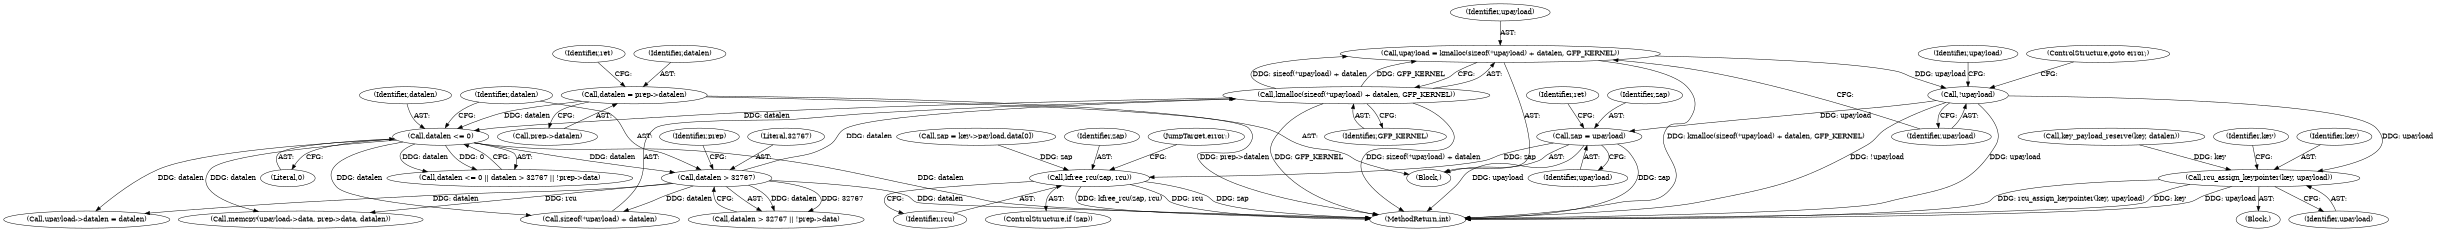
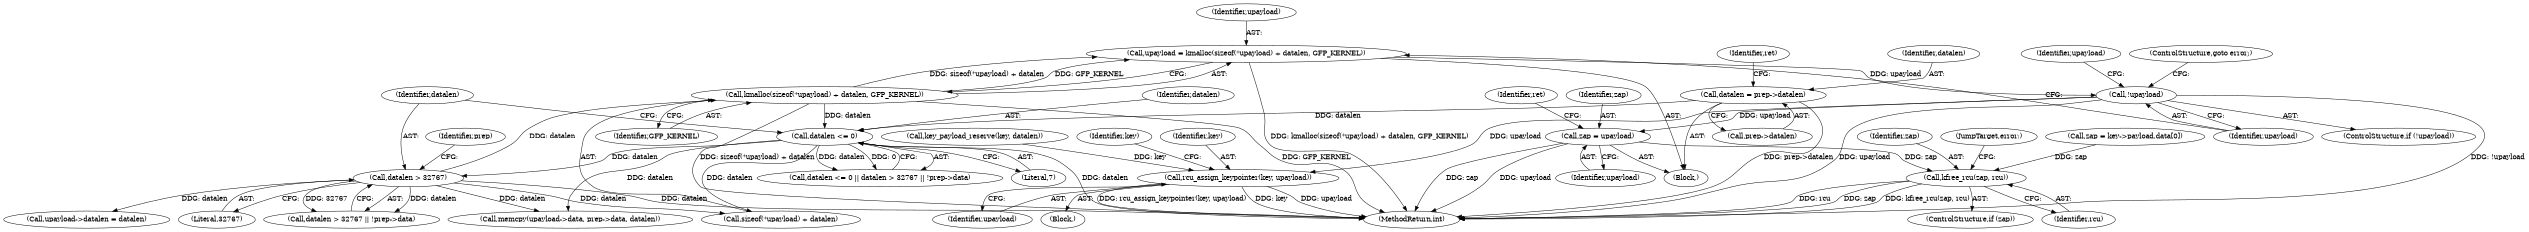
node "(ControlStructure,if (!upayload))": added
edge "(Call,datalen <= 0)" -> "(Call,upayload->datalen = datalen)": removed, label "DDG: datalen"
node "(Literal,0)": label "(Literal,0)" -> "(Literal,7)"
edge "(Call,datalen > 32767)" -> "(Literal,32767)": added, label "CFG:"
edge "(Call,datalen > 32767)" -> "(Call,memcpy(upayload->data, prep->data, datalen))": label "DDG: rcu" -> "DDG: datalen"
